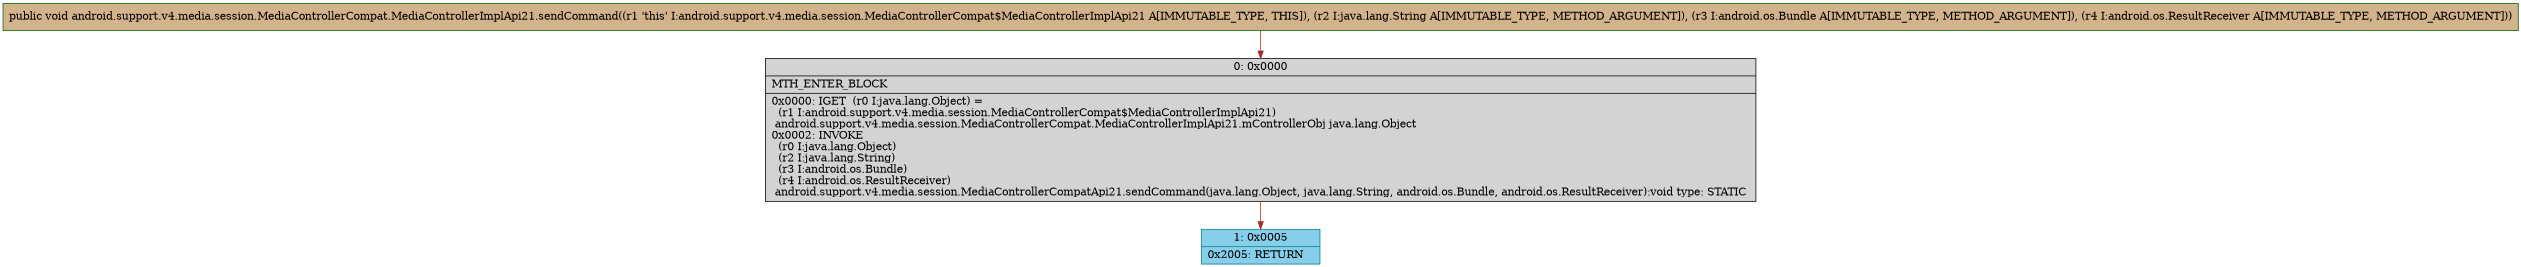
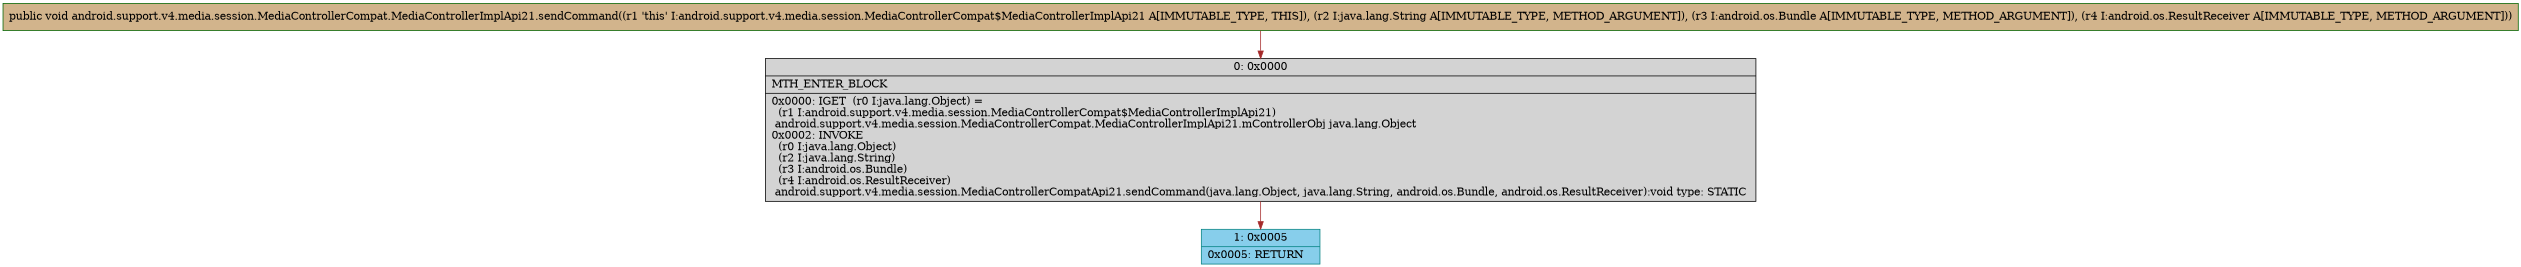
node "1: 0x0005": text "0x2005: RETURN" -> "0x0005: RETURN"
